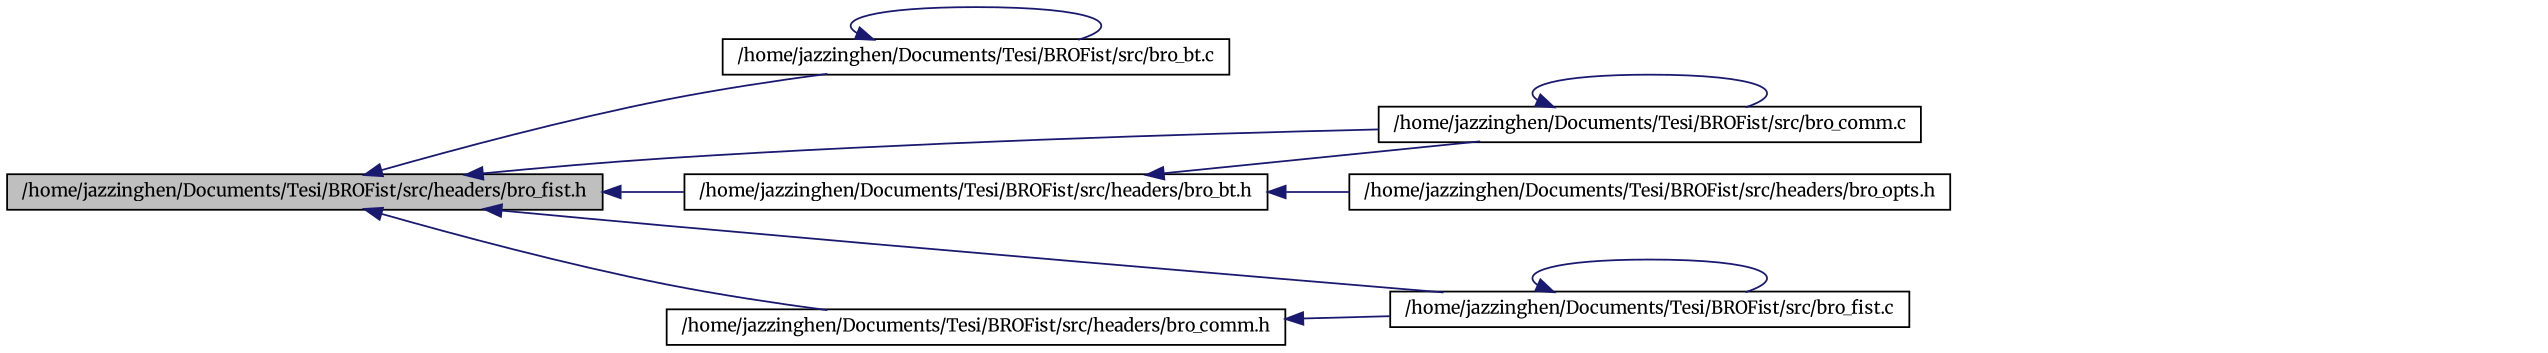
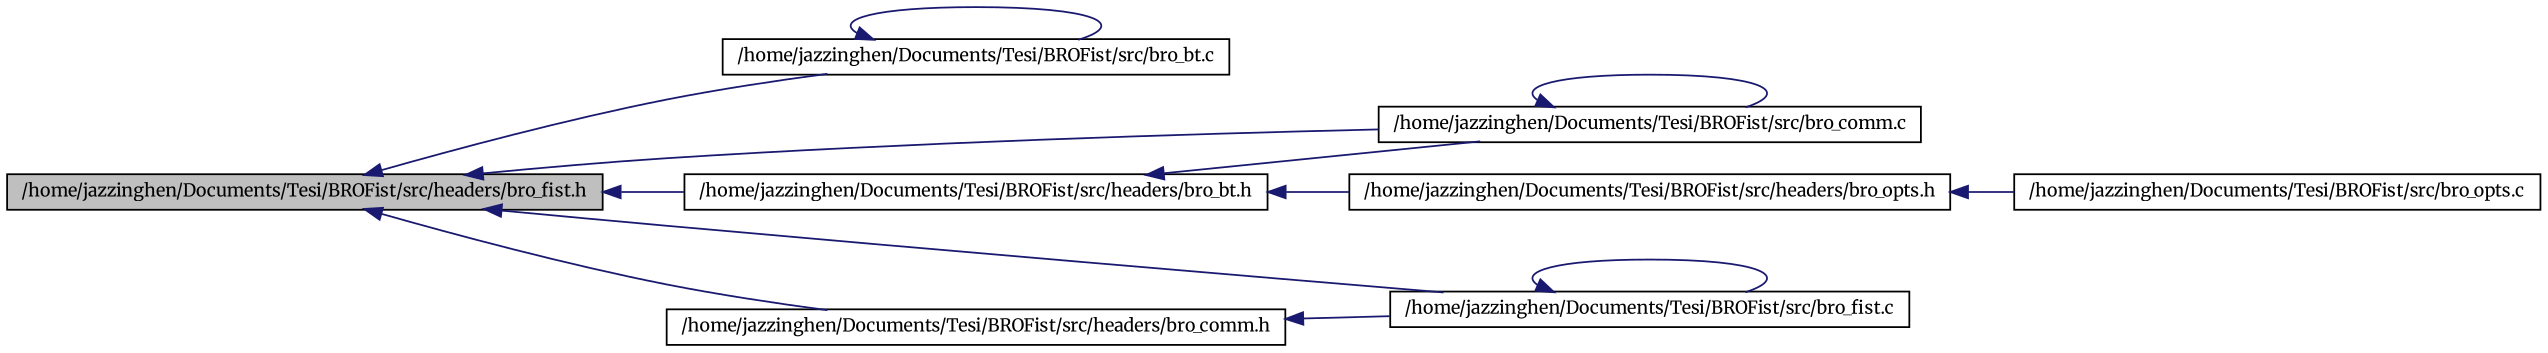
node "/home/jazzinghen/Documents/Tesi/BROFist/src/bro_opts.c": added
